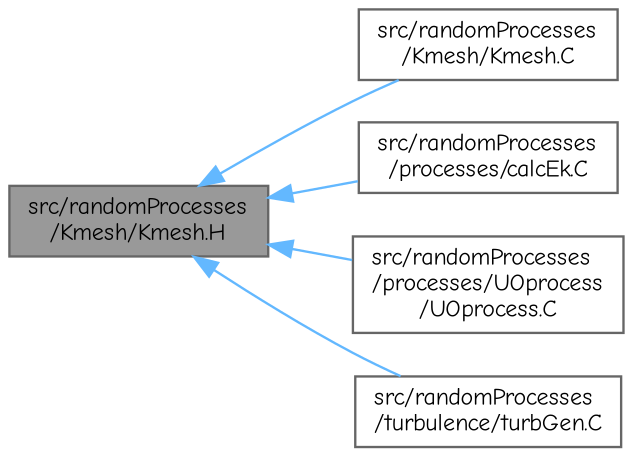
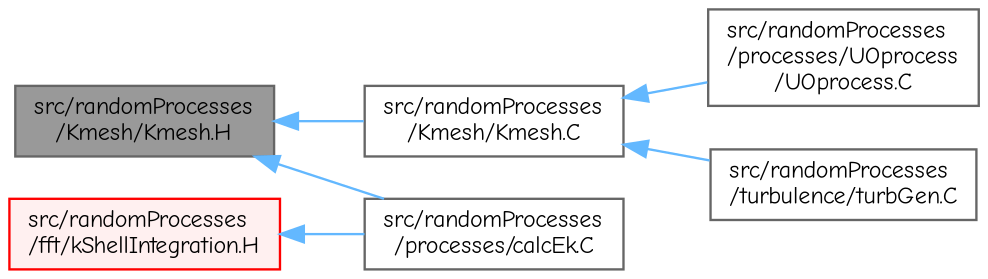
node "src/randomProcesses /fft/kShellIntegration.H": added
edge "src/randomProcesses /processes/UOprocess /UOprocess.C" -> "src/randomProcesses /Kmesh/Kmesh.H": now "src/randomProcesses /processes/UOprocess /UOprocess.C" -> "src/randomProcesses /Kmesh/Kmesh.C"
edge "src/randomProcesses /turbulence/turbGen.C" -> "src/randomProcesses /Kmesh/Kmesh.H": now "src/randomProcesses /turbulence/turbGen.C" -> "src/randomProcesses /Kmesh/Kmesh.C"
